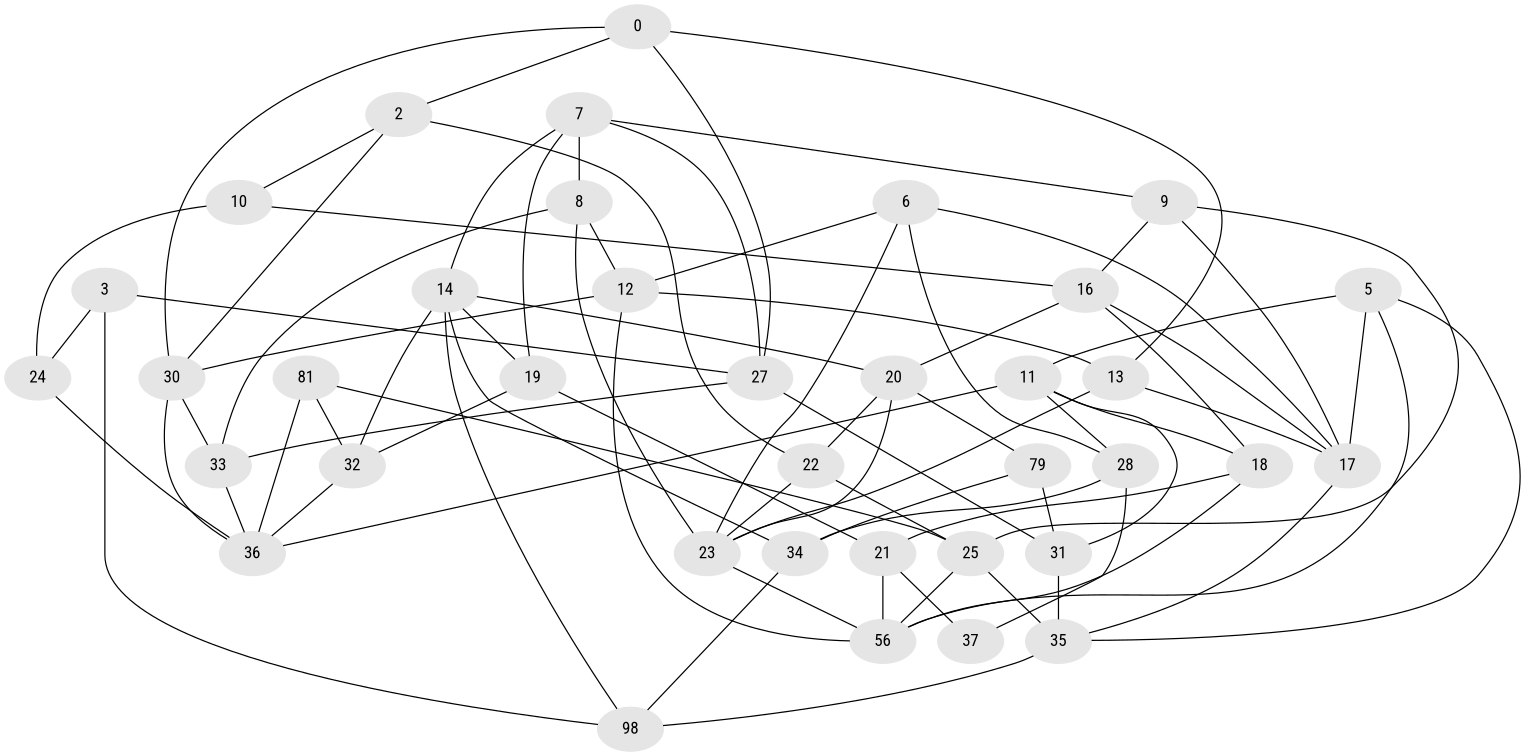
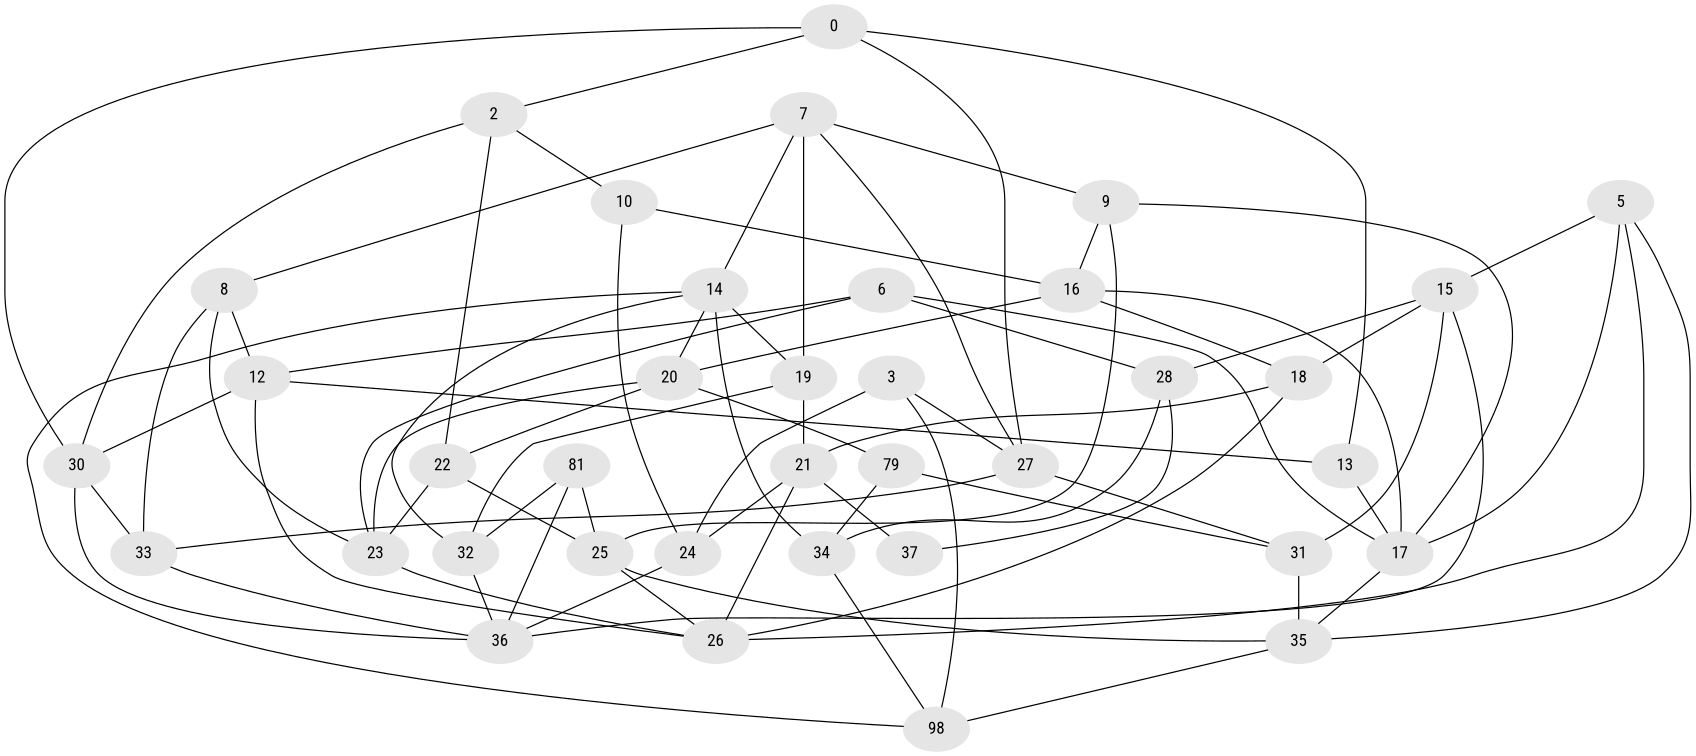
node "11": label "11" -> "15"
edge "13" -- "23": removed
edge "21" -- "24": added
node "56": label "56" -> "26"
